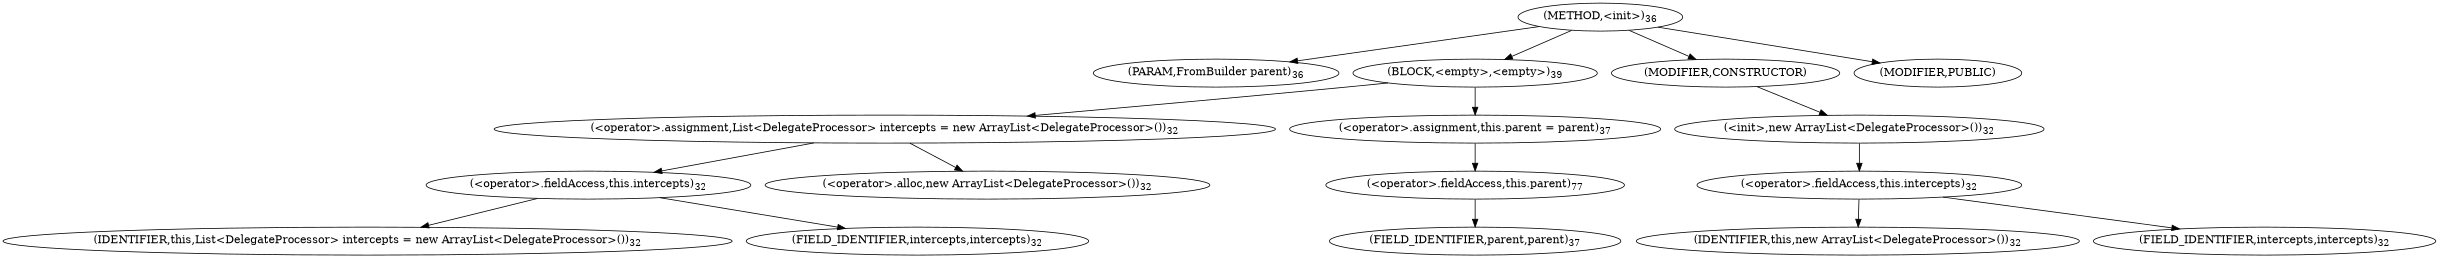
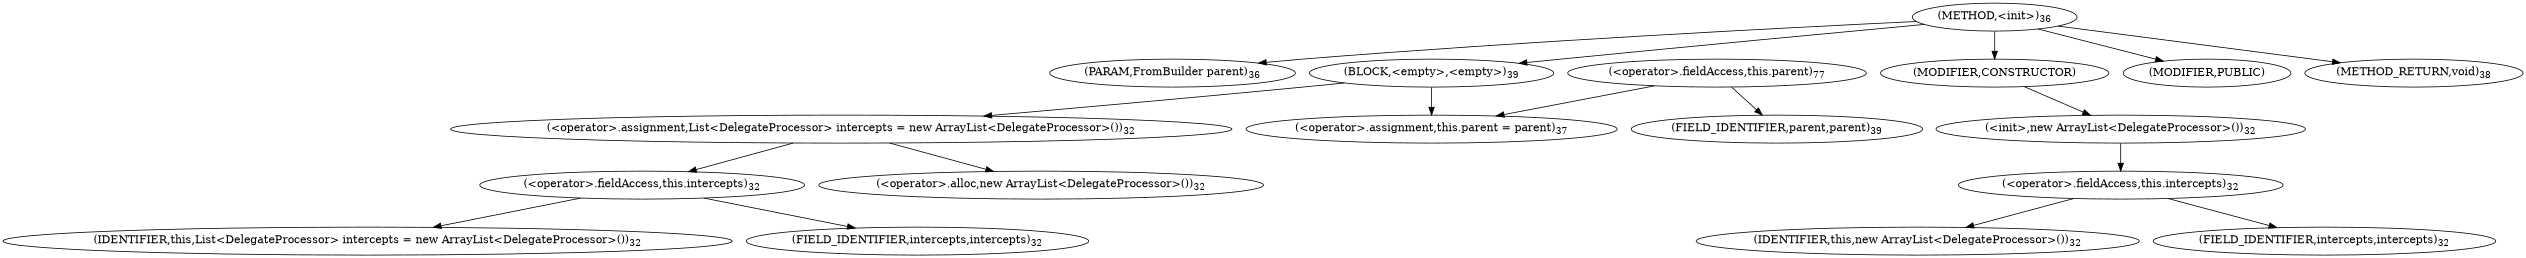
node "(METHOD_RETURN,void)": added
edge "(<operator>.assignment,this.parent = parent)" -> "(<operator>.fieldAccess,this.parent)": reversed
node "(FIELD_IDENTIFIER,parent,parent)": text "37" -> "39"
